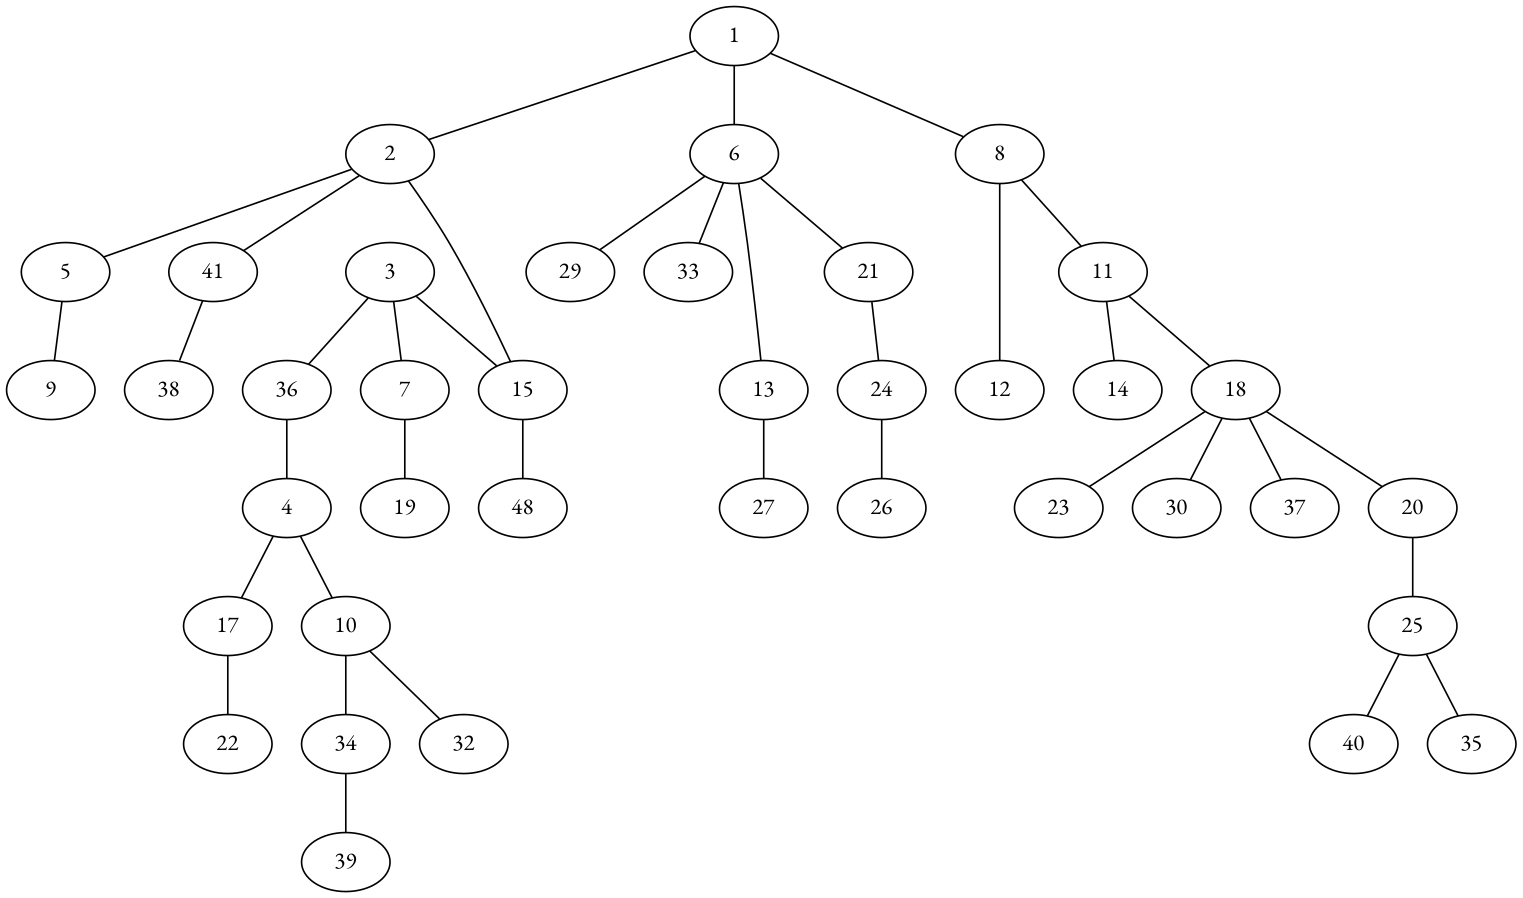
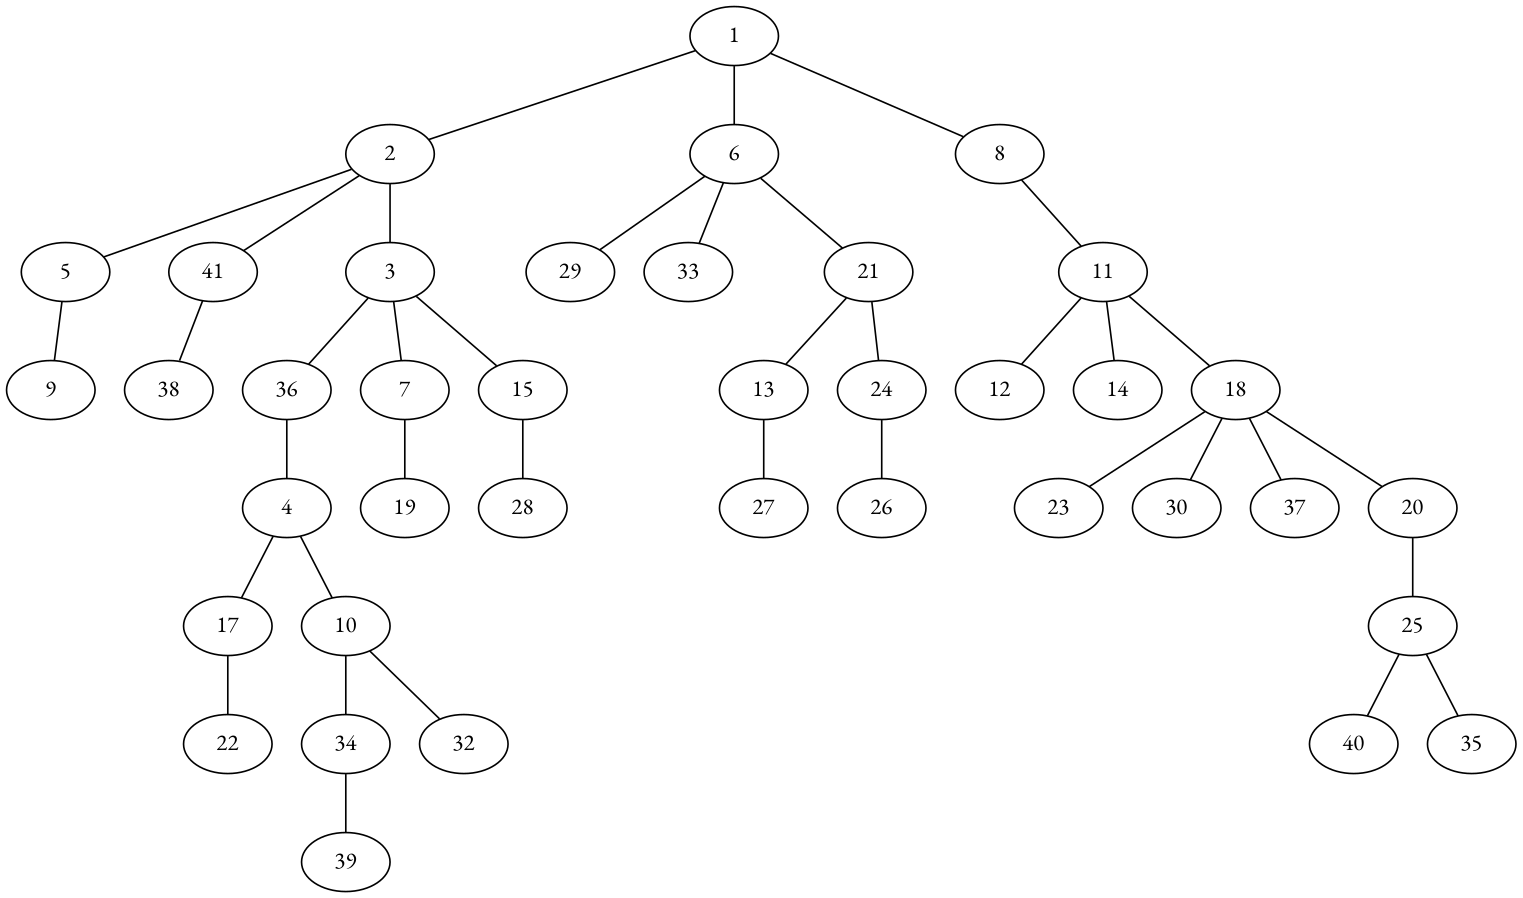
edge "2" -- "15": now "2" -- "3"
edge "6" -- "13": now "21" -- "13"
edge "8" -- "12": now "11" -- "12"
node "48": label "48" -> "28"
